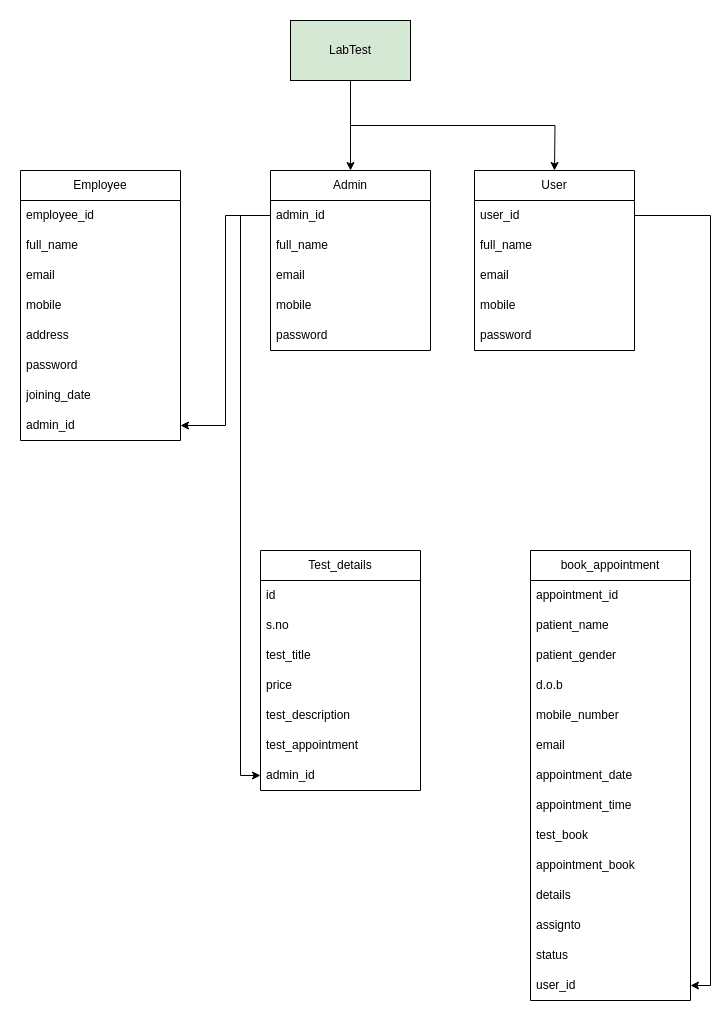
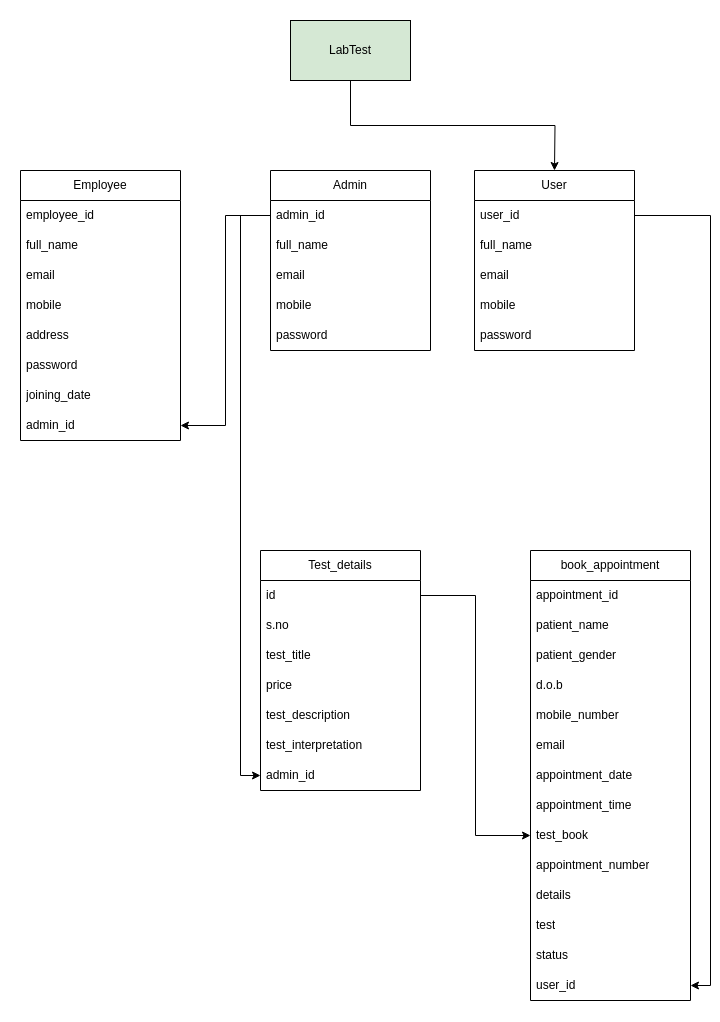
edge "LabTest" -> "Admin": removed
edge "id" -> "test_book": added
node "test_appointment": label "test_appointment" -> "test_interpretation"
node "appointment_book": label "appointment_book" -> "appointment_number"
node "assignto": label "assignto" -> "test"
